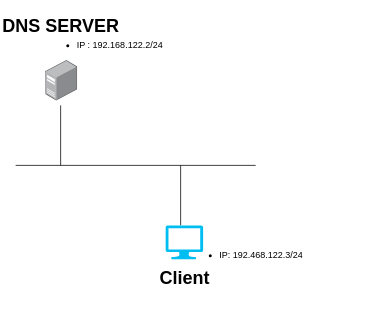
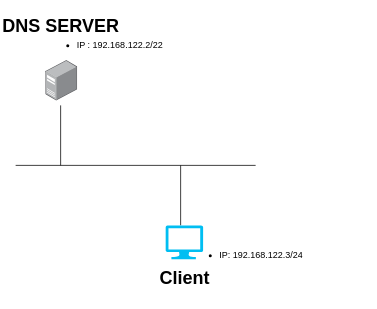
node "IP : 192.168.122.2/24": label "IP : 192.168.122.2/24" -> "IP : 192.168.122.2/22"
node "IP: 192.468.122.3/24": label "IP: 192.468.122.3/24" -> "IP: 192.168.122.3/24"
